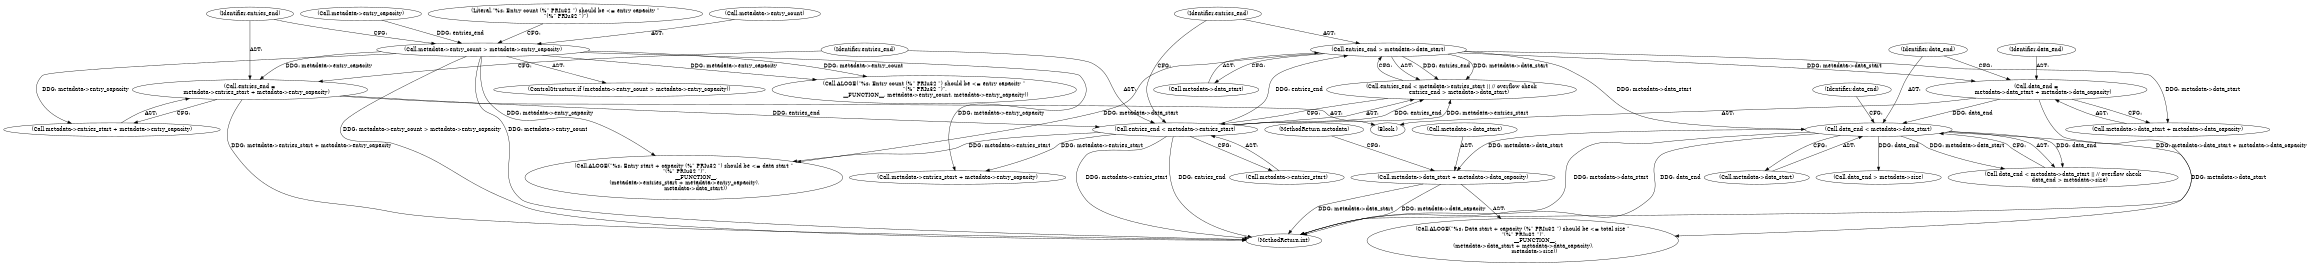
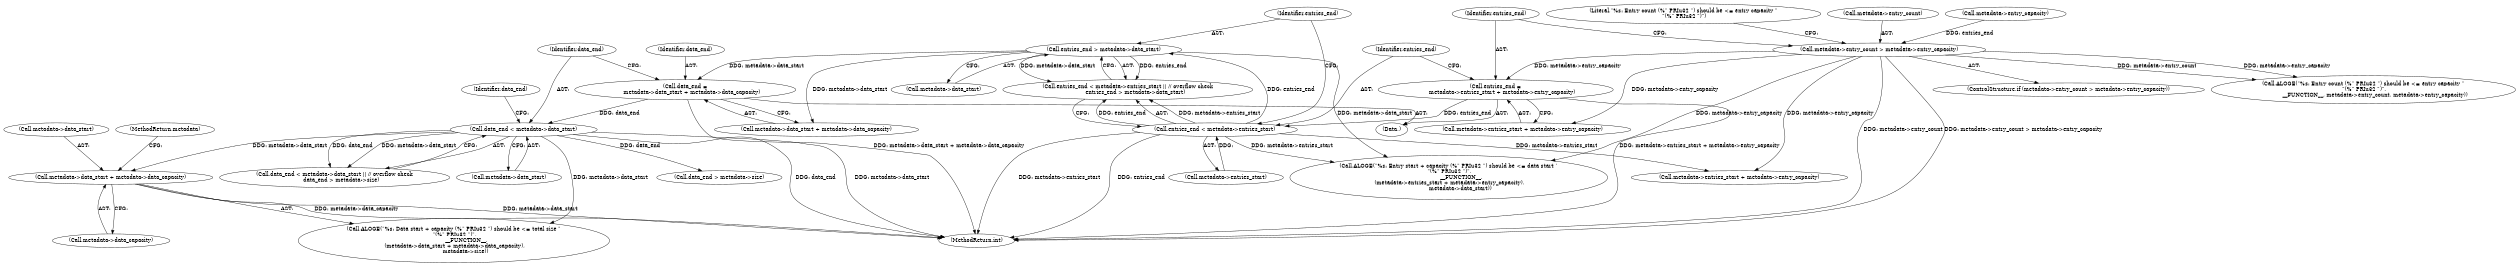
edge "(Call,entries_end > metadata->data_start)" -> "(Call,data_end < metadata->data_start)": removed, label "DDG: metadata->data_start"
node "(Block,)": label "(Block,)" -> "(Data,)"
edge "(Call,entries_end < metadata->entries_start)" -> "(Call,metadata->entries_start)": label "CFG: " -> "AST: "
edge "(Call,metadata->entries_start)" -> "(Call,entries_end < metadata->entries_start)": label "AST: " -> "DDG: "
node "(Call,metadata->data_capacity)": added
